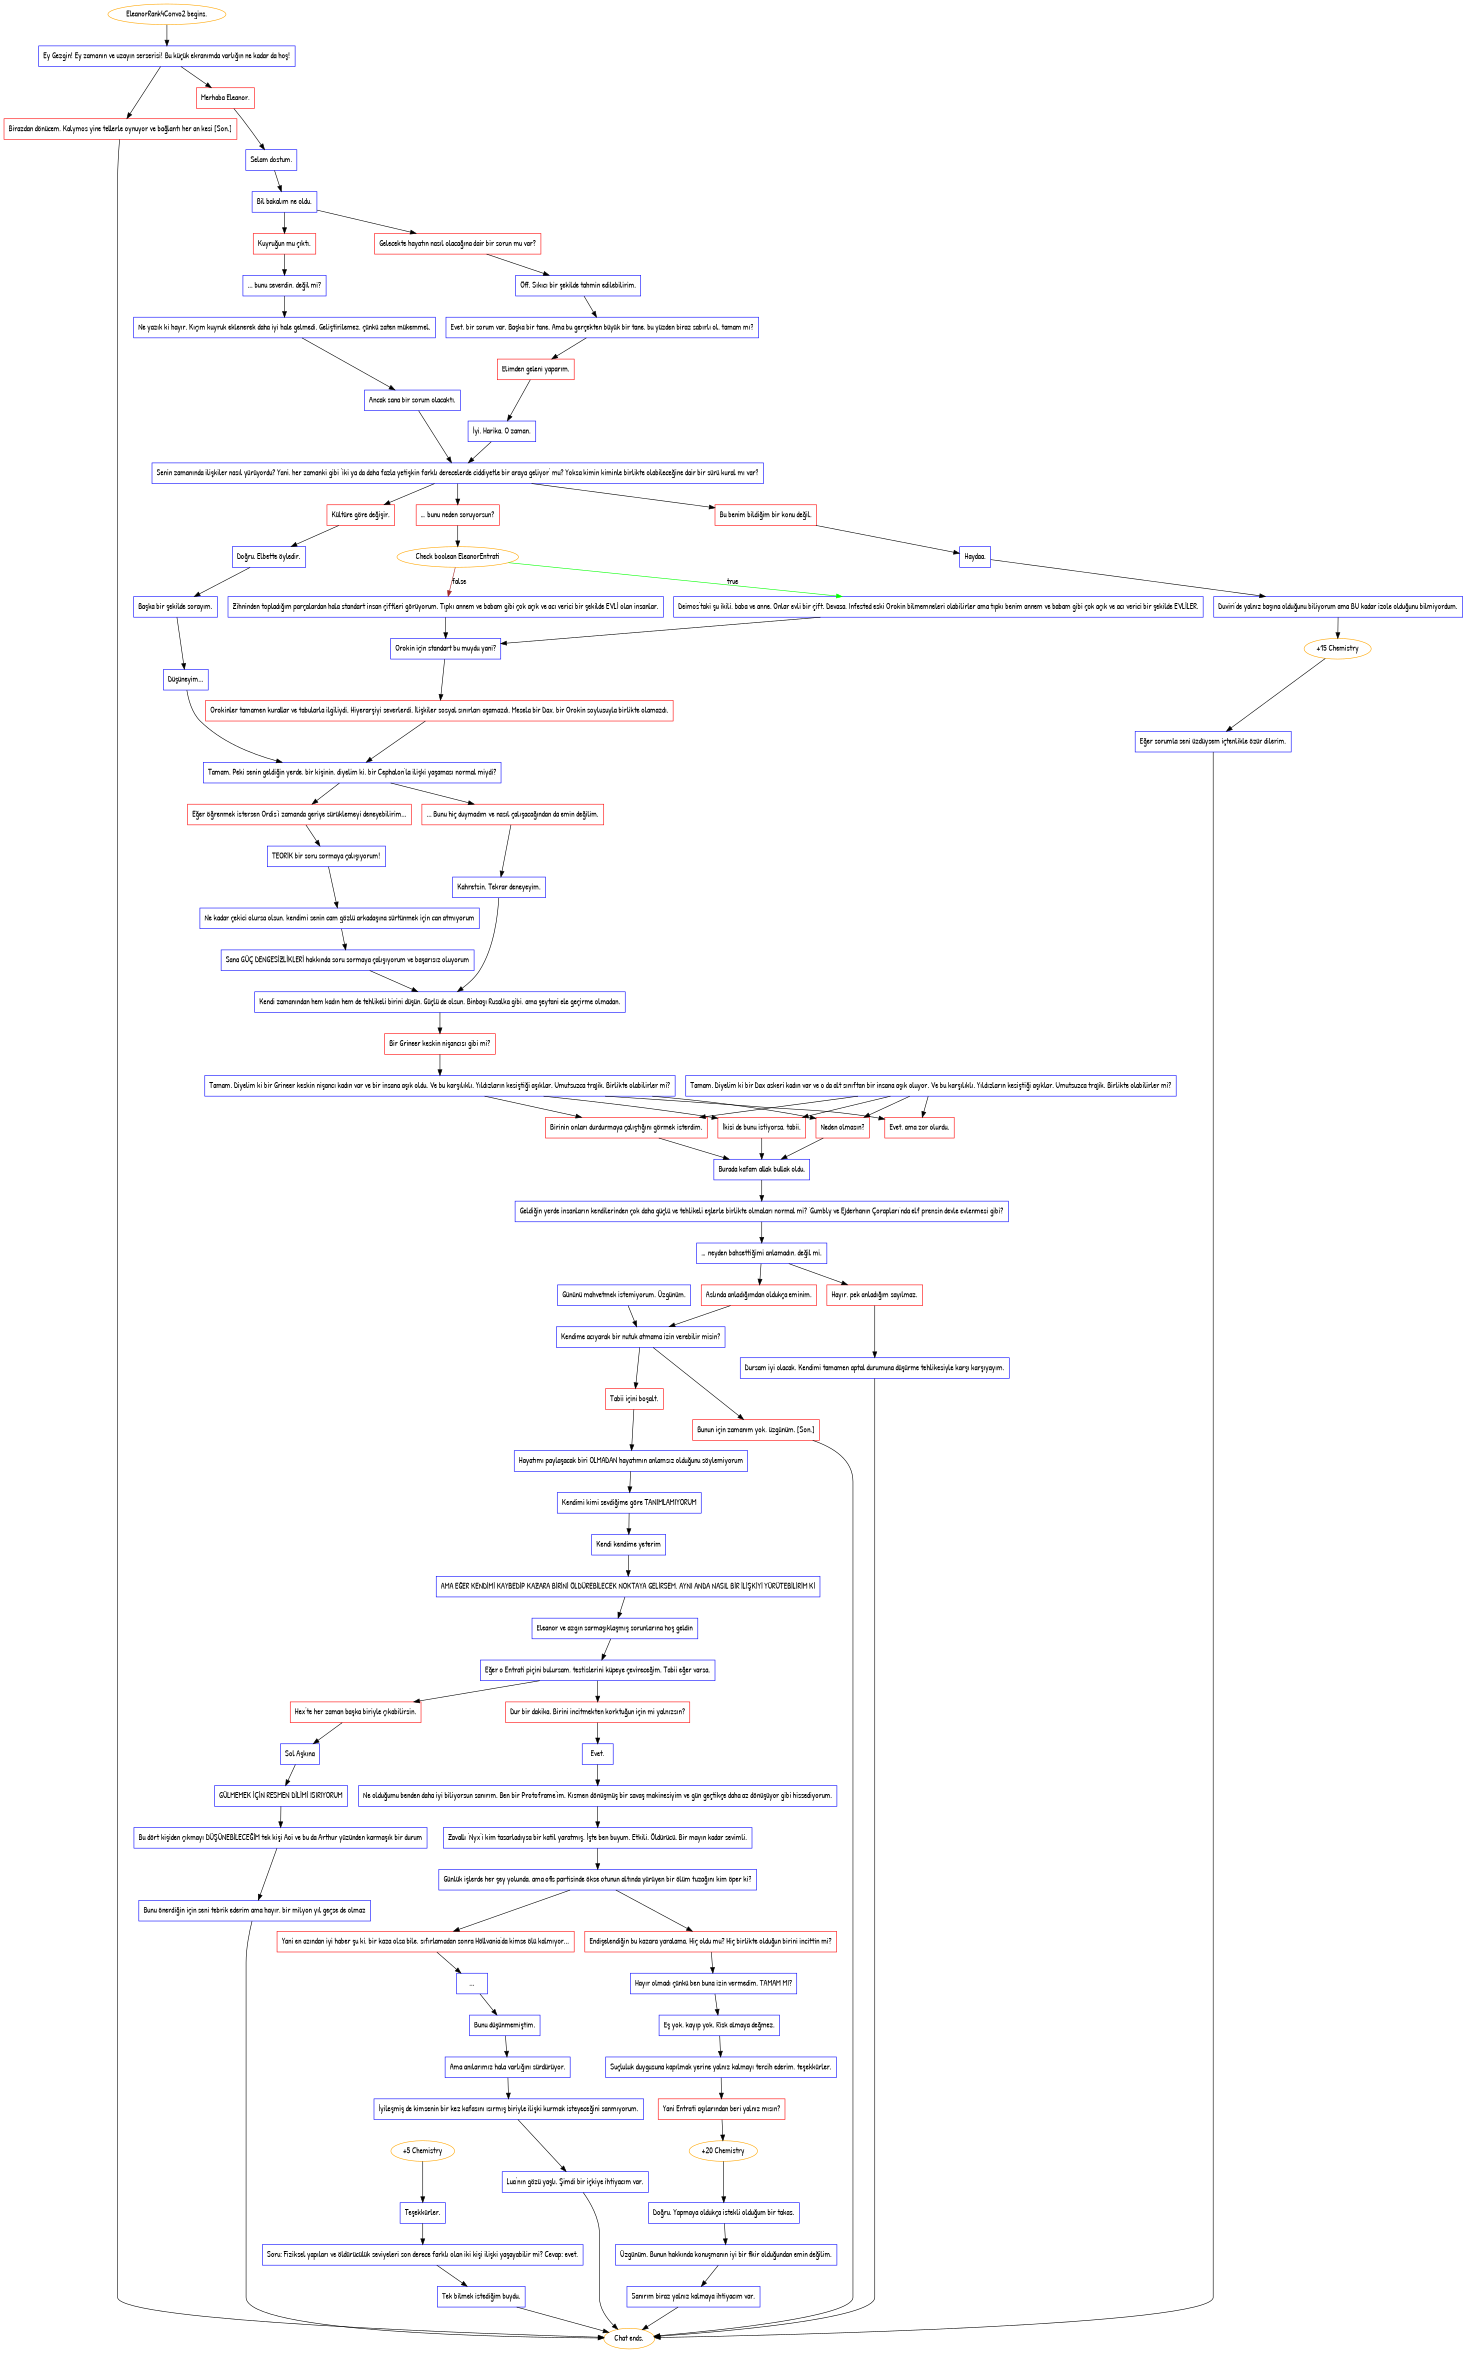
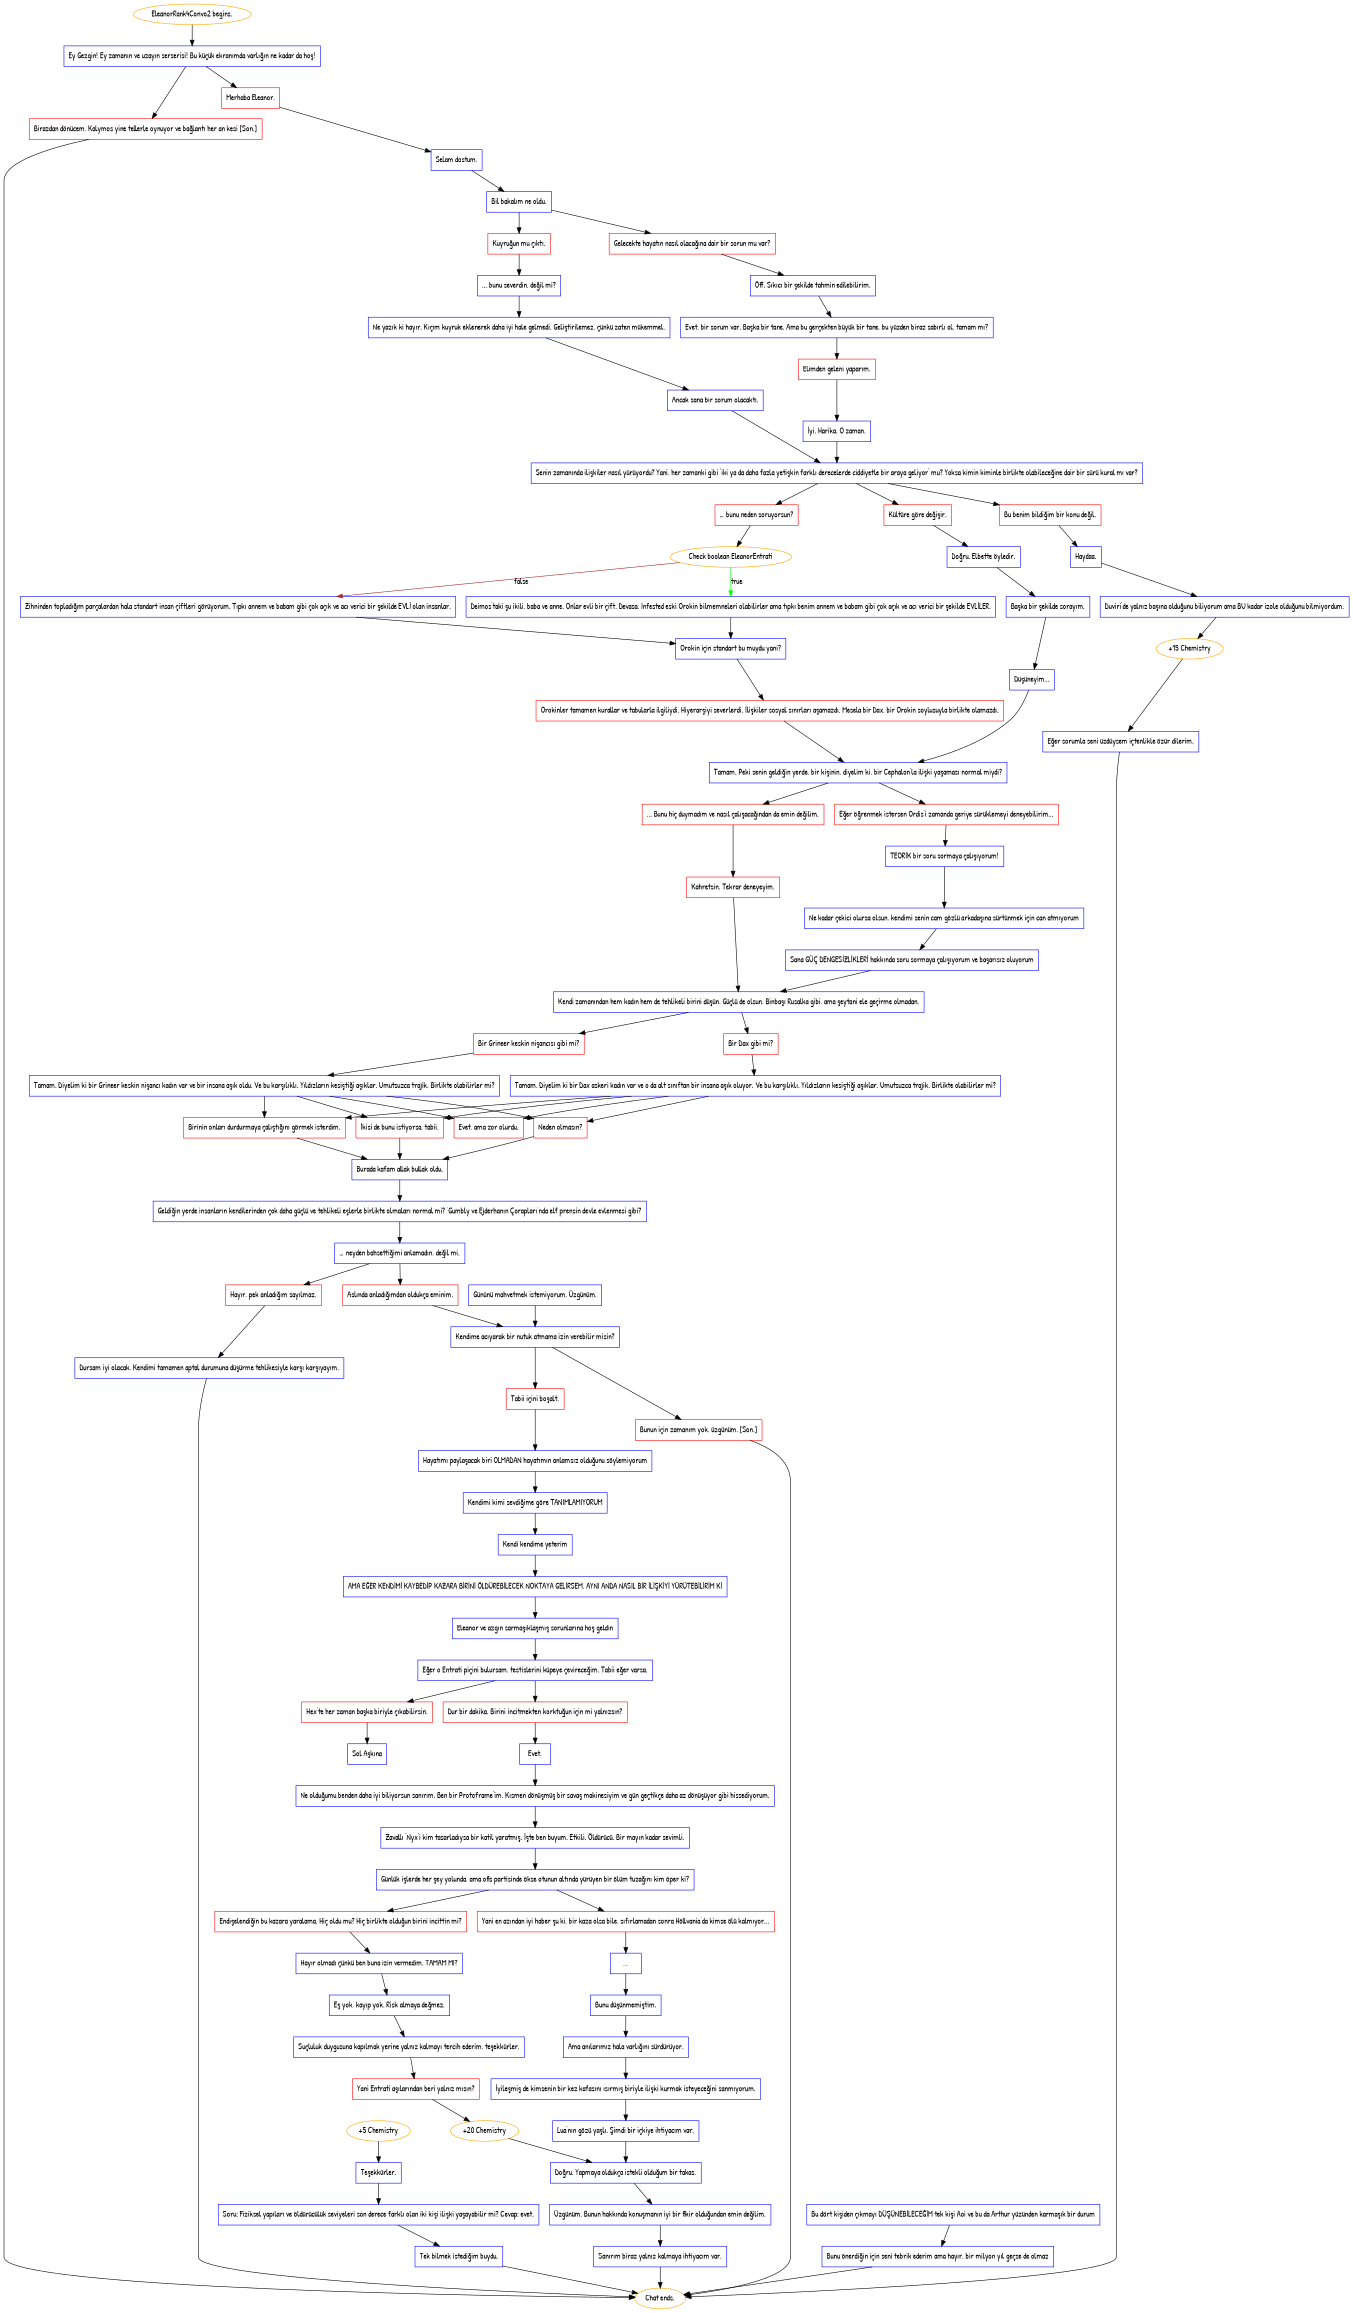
node "Kahretsin. Tekrar deneyeyim.": color blue -> red
node "Bir Dax gibi mi?": added
node "GÜLMEMEK İÇİN RESMEN DİLİMİ ISIRIYORUM": removed
edge "Lua'nın gözü yaşlı. Şimdi bir içkiye ihtiyacım var." -> "Chat ends.": now "Lua'nın gözü yaşlı. Şimdi bir içkiye ihtiyacım var." -> "Doğru. Yapmaya oldukça istekli olduğum bir takas."
